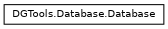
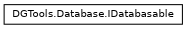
node "DGTools.Database.Database": label "DGTools.Database.Database" -> "DGTools.Database.IDatabasable"
